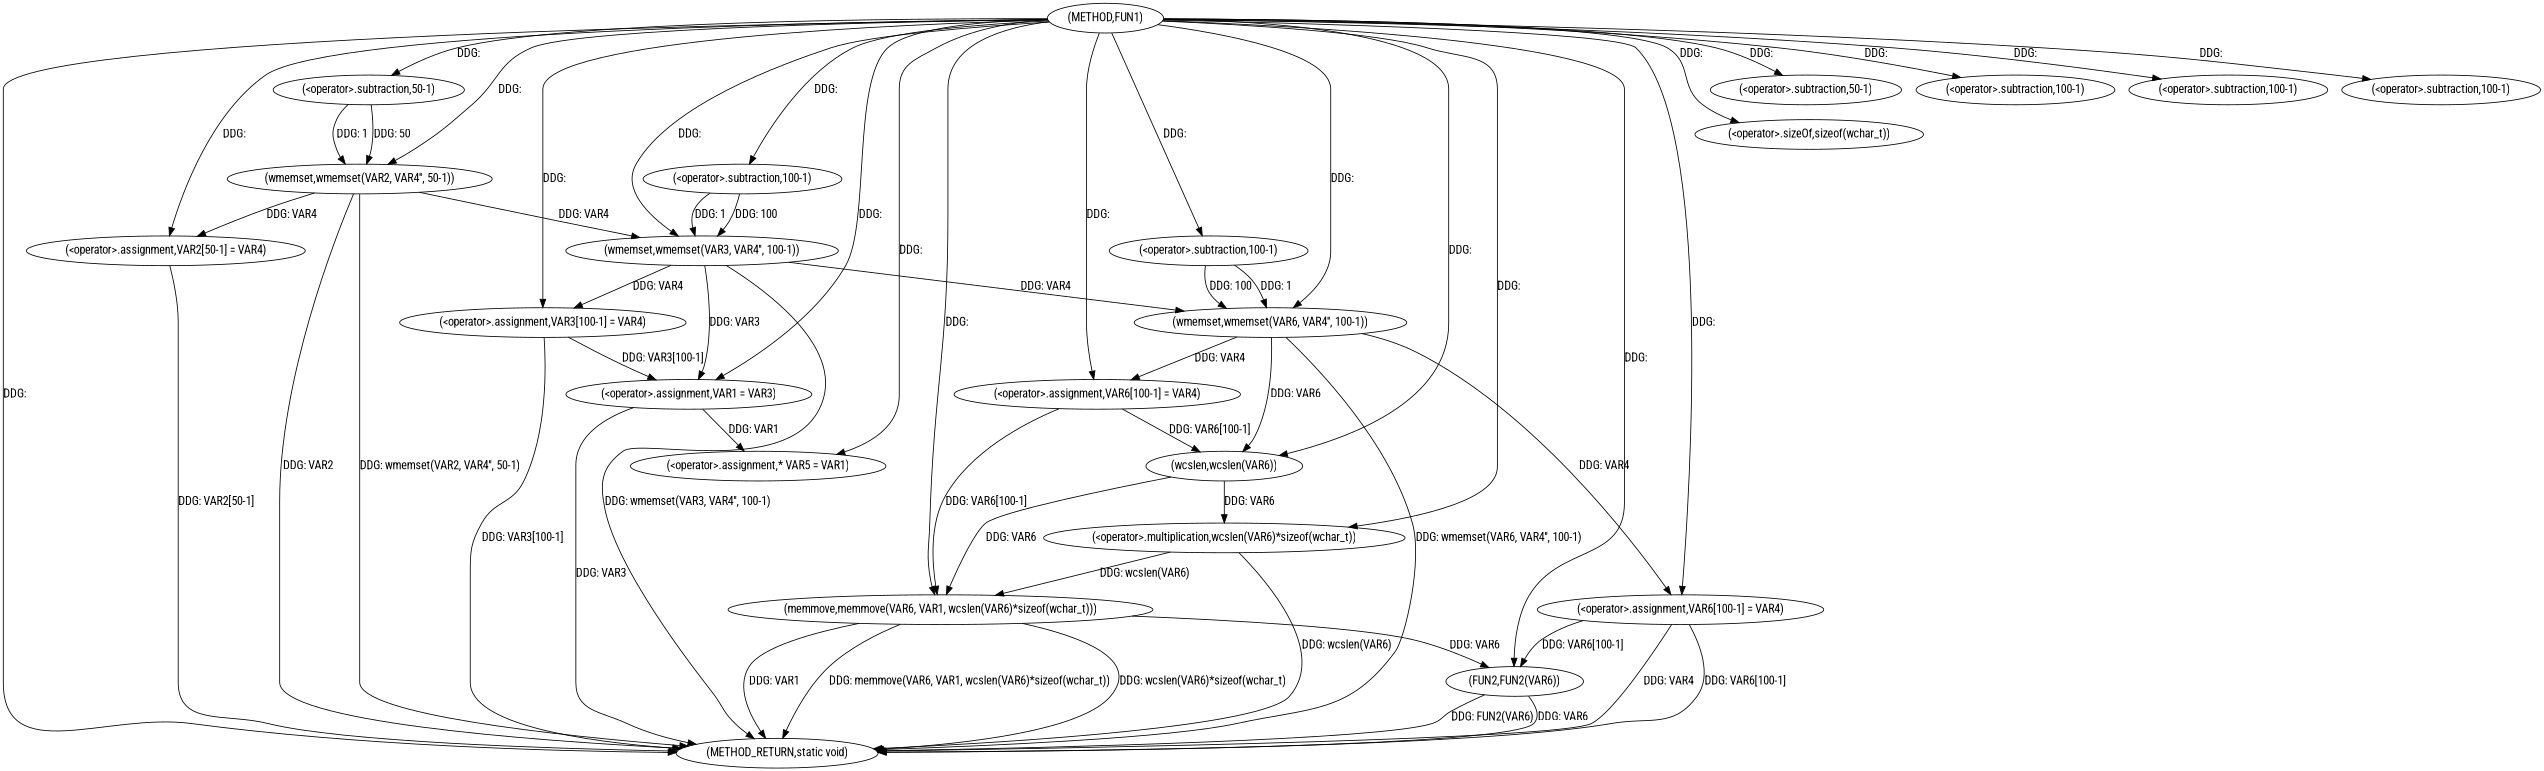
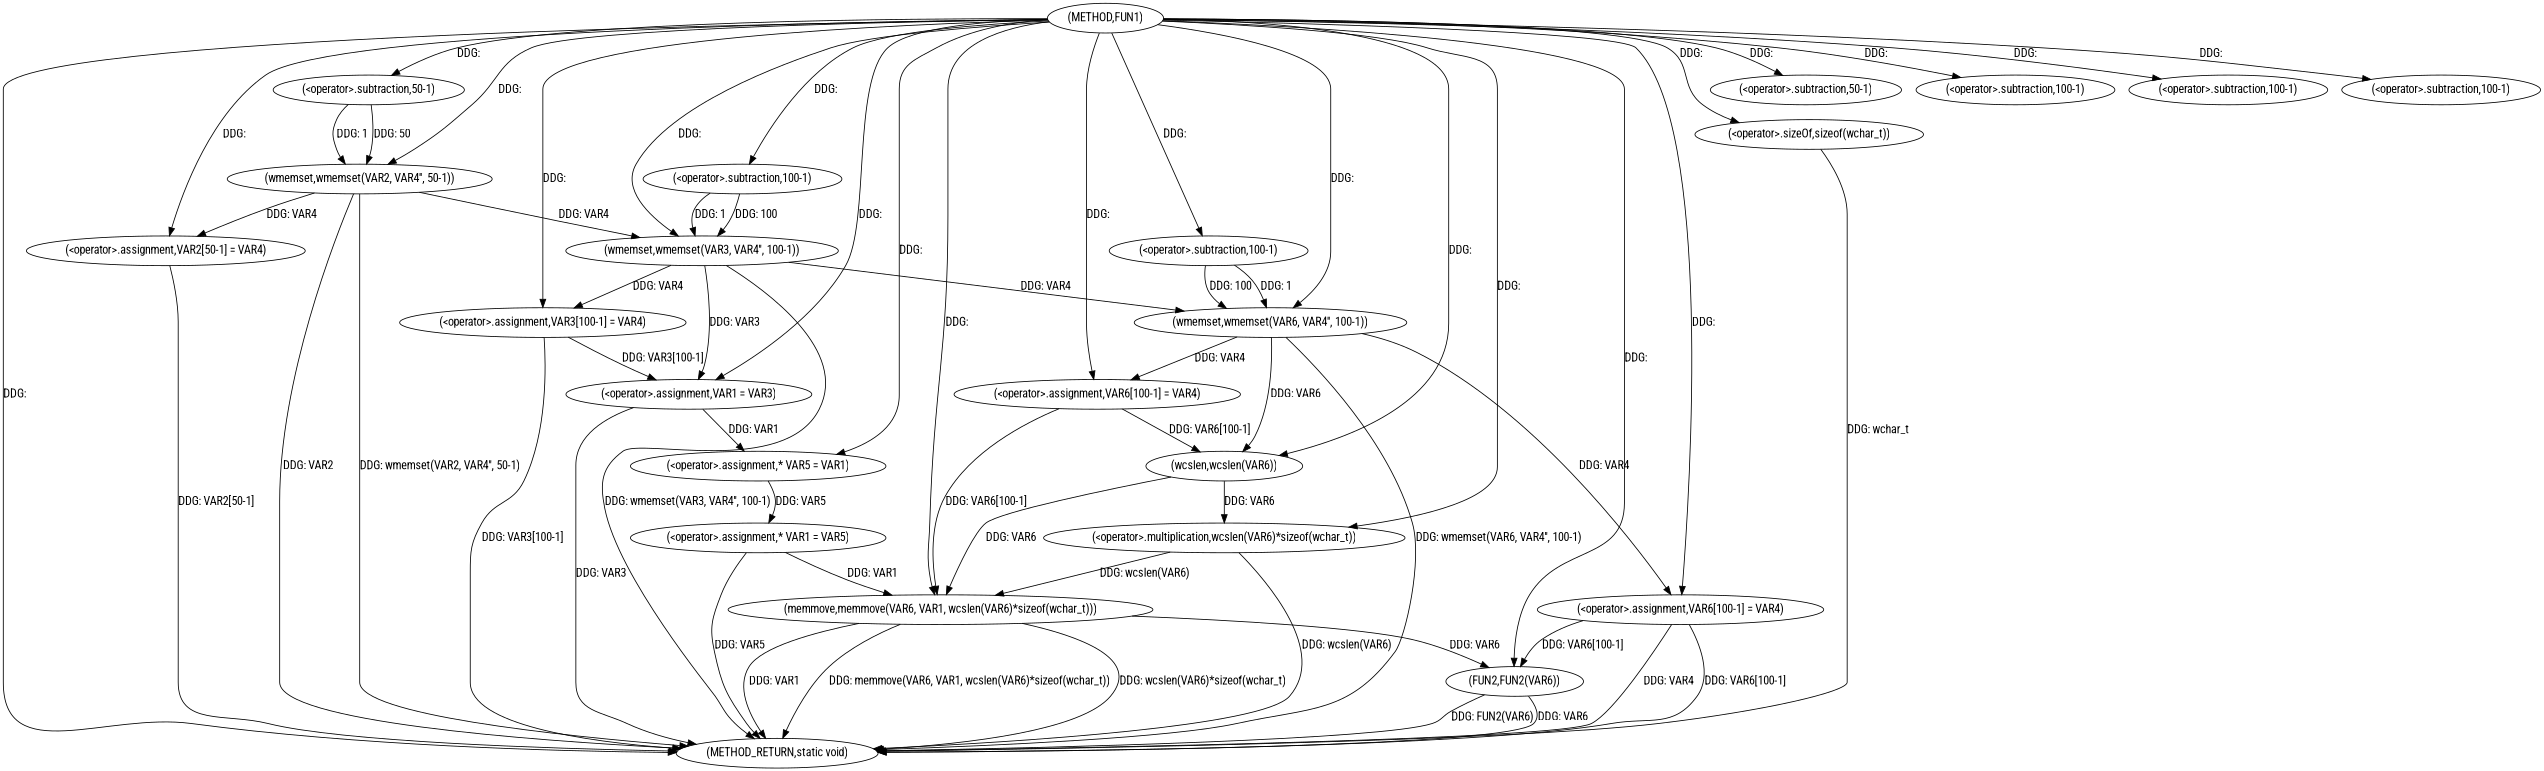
node "(<operator>.assignment,* VAR1 = VAR5)": added
edge "(<operator>.sizeOf,sizeof(wchar_t))" -> "(METHOD_RETURN,static void)": added, label "DDG: wchar_t"
